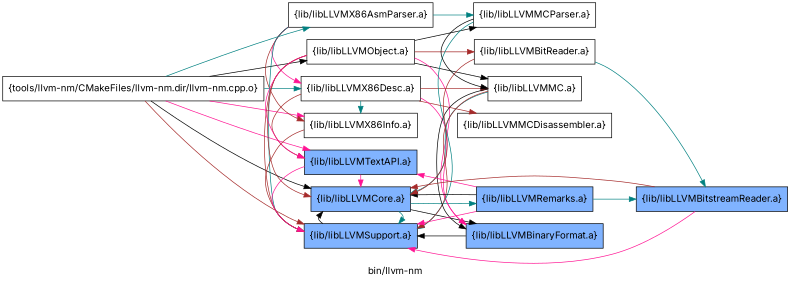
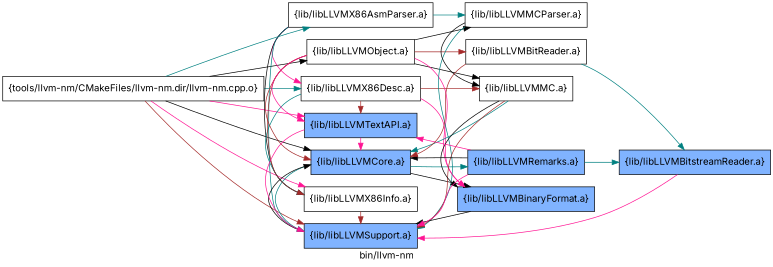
edge "{lib/libLLVMX86AsmParser.a}" -> "{lib/libLLVMX86Info.a}": color brown -> black
node "{lib/libLLVMMCDisassembler.a}": removed
edge "{lib/libLLVMObject.a}" -> "{lib/libLLVMSupport.a}": now "{lib/libLLVMObject.a}" -> "{lib/libLLVMX86Info.a}"
edge "{lib/libLLVMBitstreamReader.a}" -> "{lib/libLLVMCore.a}": removed
